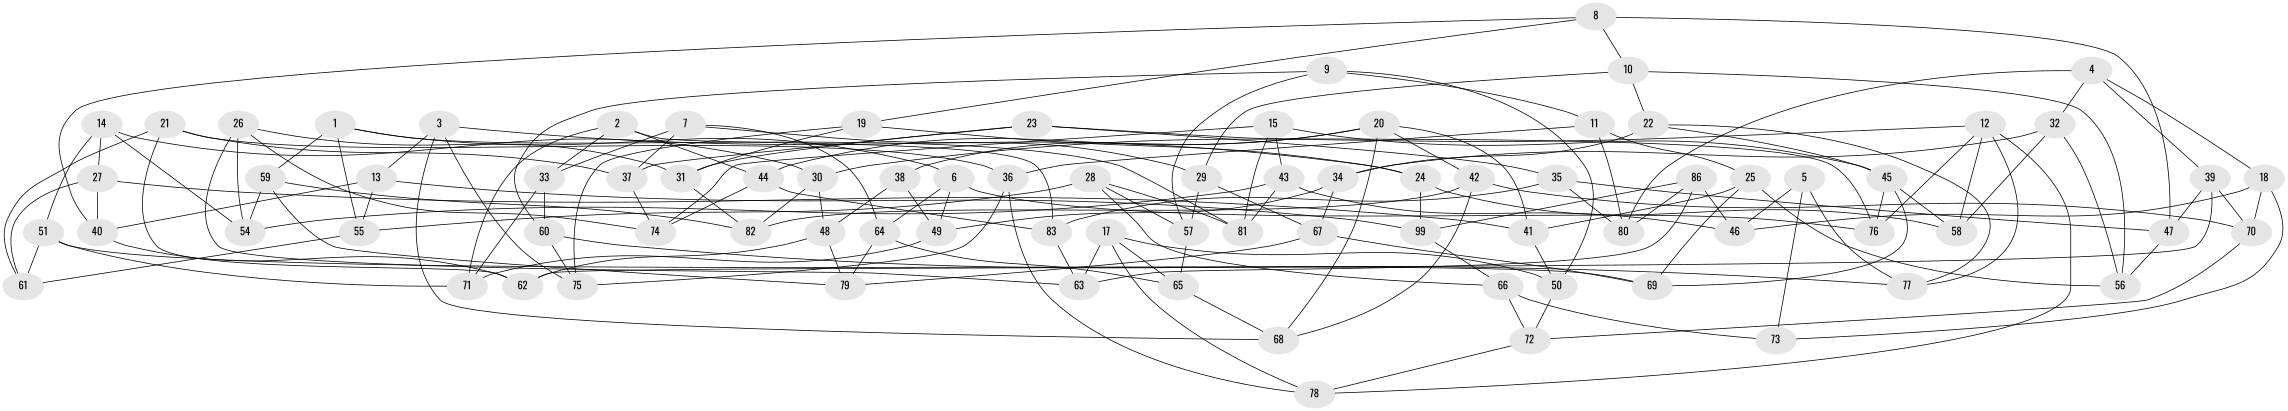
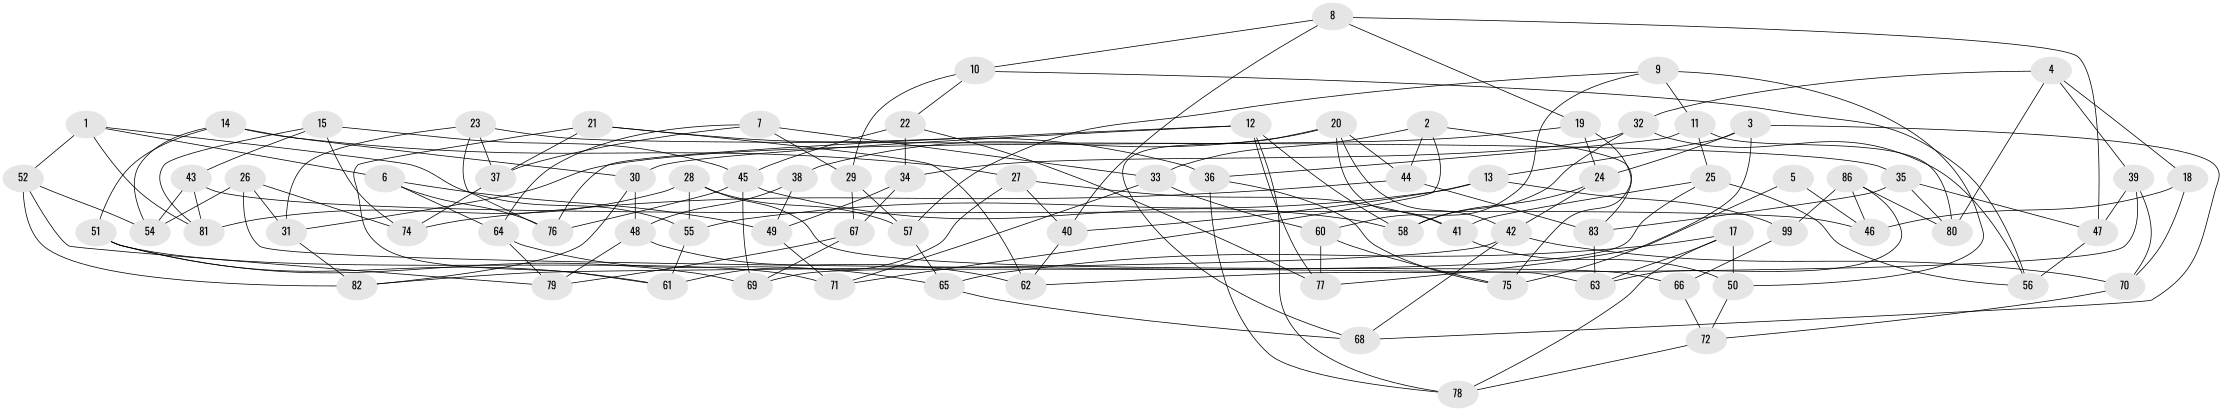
node "59": label "59" -> "52"
edge "24" -- "99": now "24" -- "42"
node "73": removed
